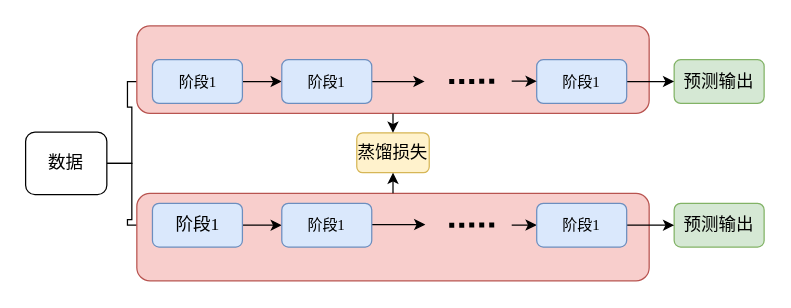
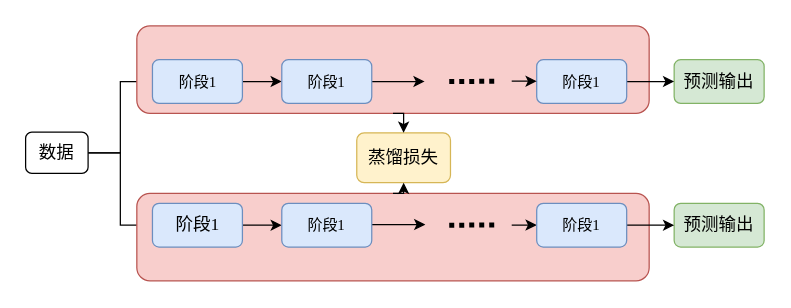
node "蒸馏损失": size 73x40 -> 94x50
node "数据": size 81x63 -> 63x41
